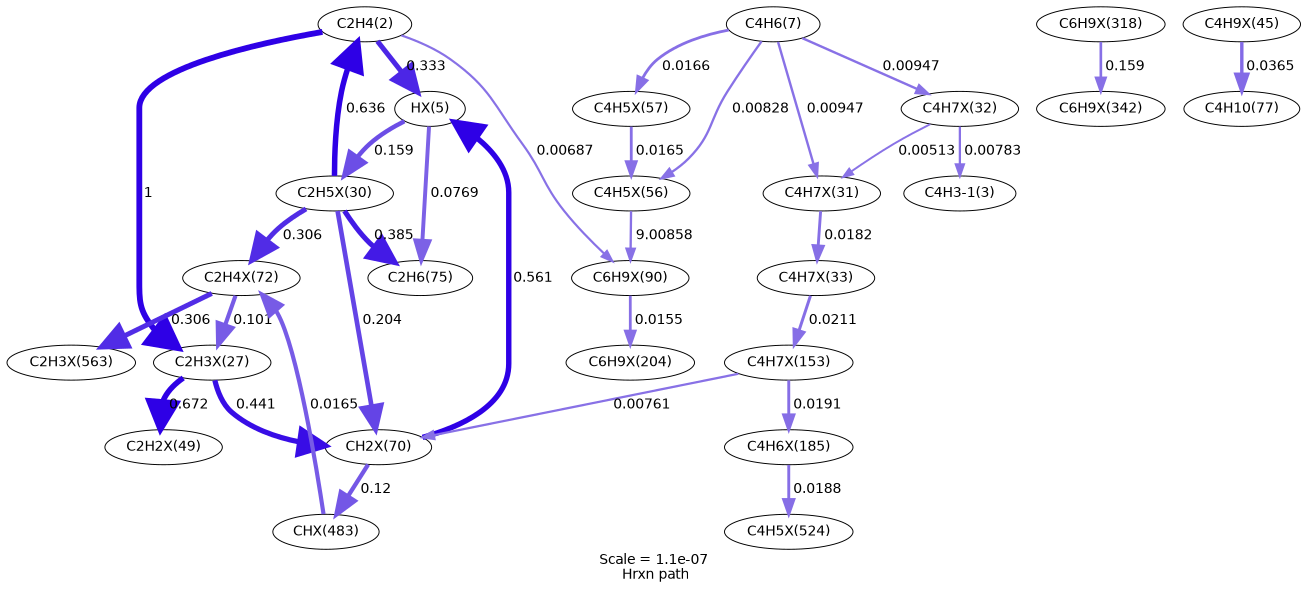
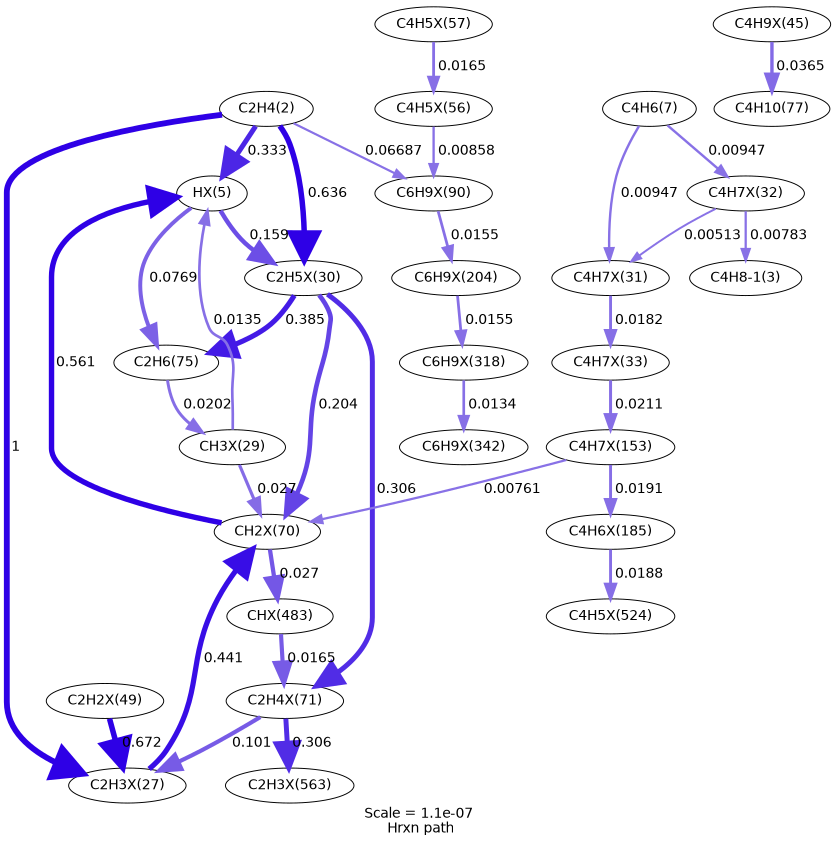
edge "C4H6(7)" -> "C4H5X(57)": removed, label "0.0166"
edge "C6H9X(318)" -> "C6H9X(342)": label " 0.159" -> " 0.0134"
edge "C4H6(7)" -> "C4H5X(56)": removed, label "0.00828"
edge "C2H5X(30)" -> "C2H4(2)": reversed
edge "C2H4(2)" -> "C6H9X(90)": label " 0.00687" -> " 0.06687"
node "C4H3-1(3)": label "C4H3-1(3)" -> "C4H8-1(3)"
edge "C4H5X(56)" -> "C6H9X(90)": label " 9.00858" -> " 0.00858"
node "C2H4X(72)": label "C2H4X(72)" -> "C2H4X(71)"
edge "C6H9X(204)" -> "C6H9X(318)": added, label "0.0155"
edge "C2H3X(27)" -> "C2H2X(49)": reversed
node "CH3X(29)": added
edge "CH2X(70)" -> "CHX(483)": label " 0.12" -> " 0.027"
